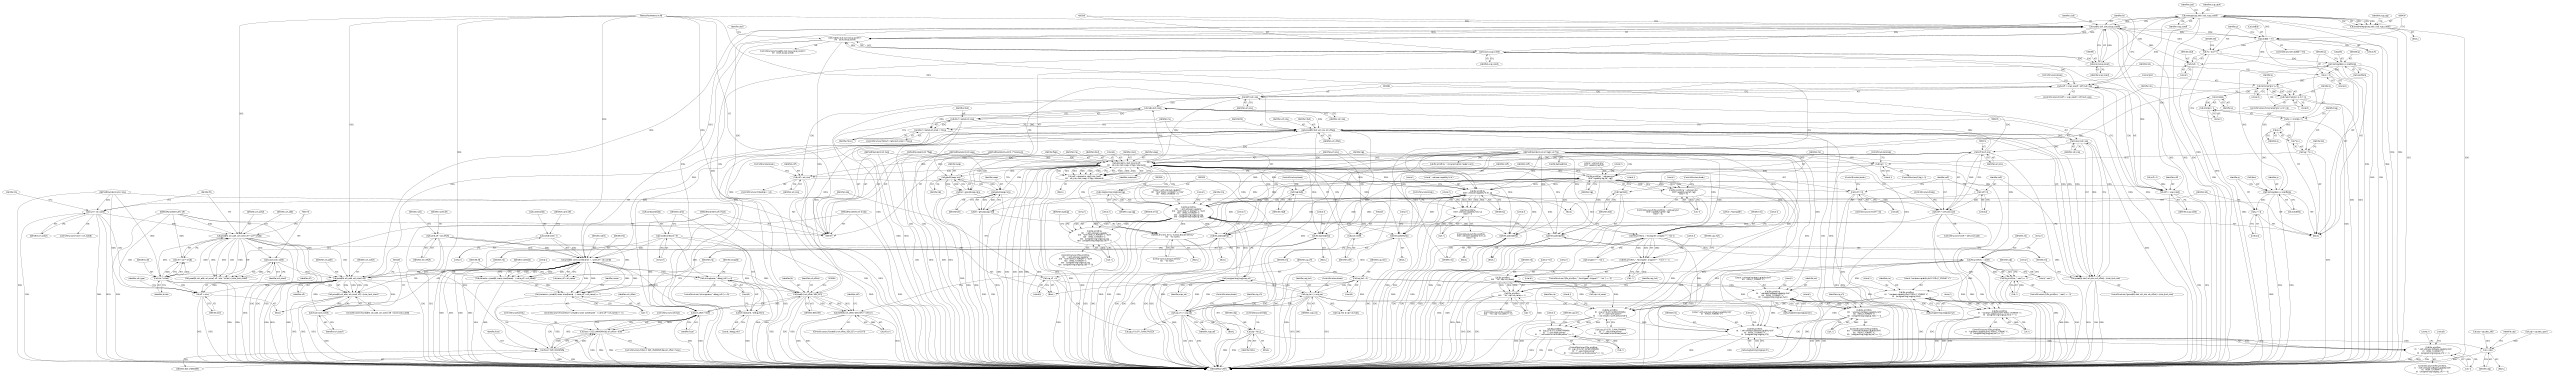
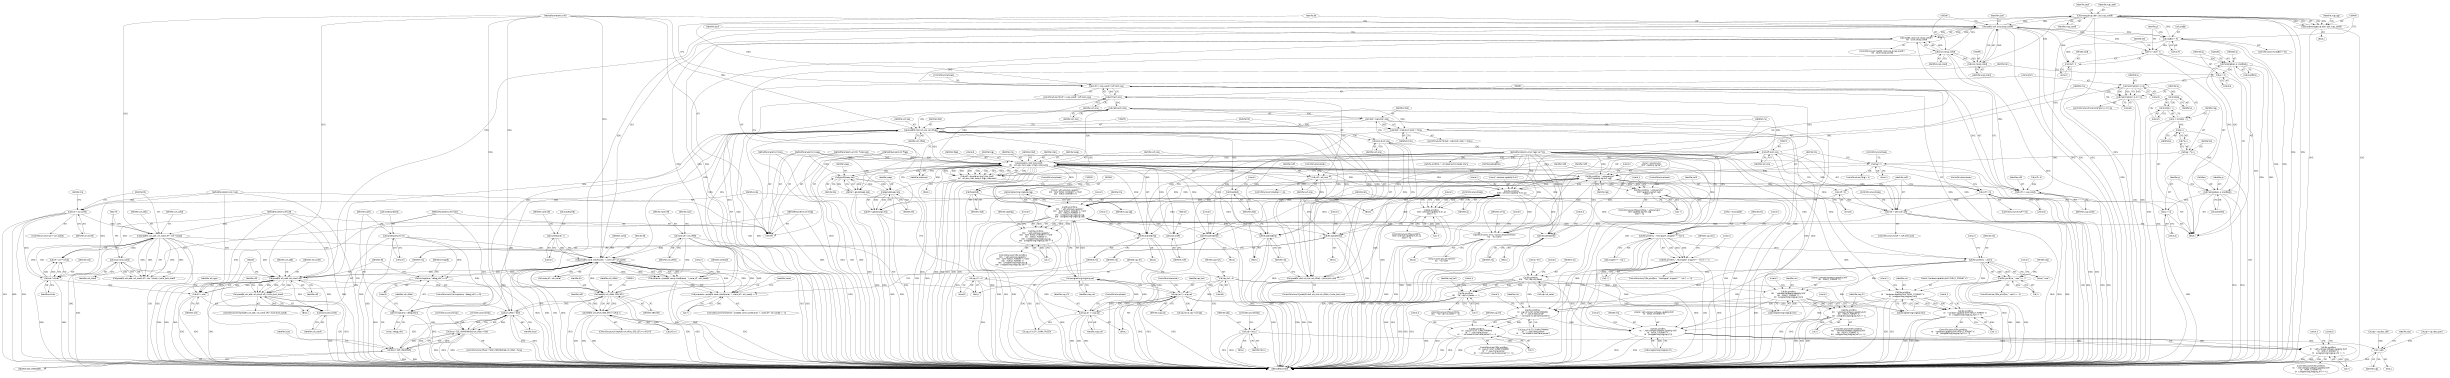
edge "(Call,nbuf = malloc(xsh_size))" -> "(Call,malloc(xsh_size))": now "(Call,nbuf = malloc(xsh_size))" -> "(Identifier,notecount)"
